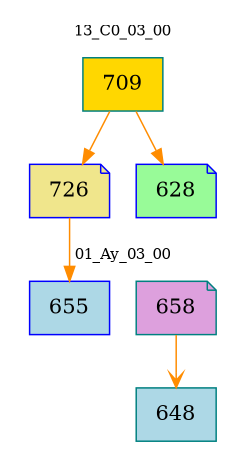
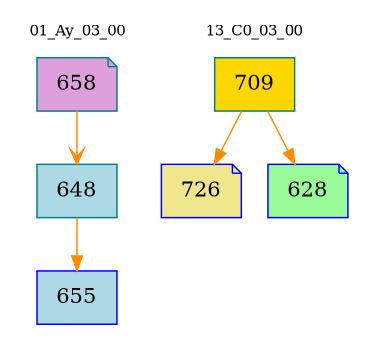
edge "726" -> "655": now "648" -> "655"
